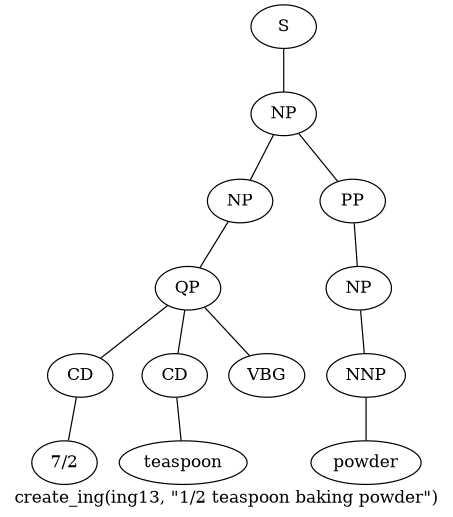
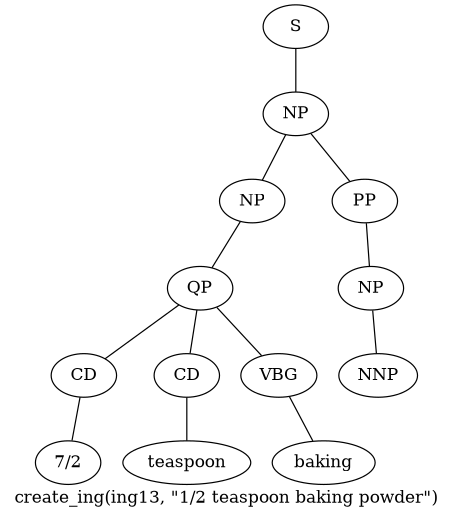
node "baking": added
node "powder": removed
